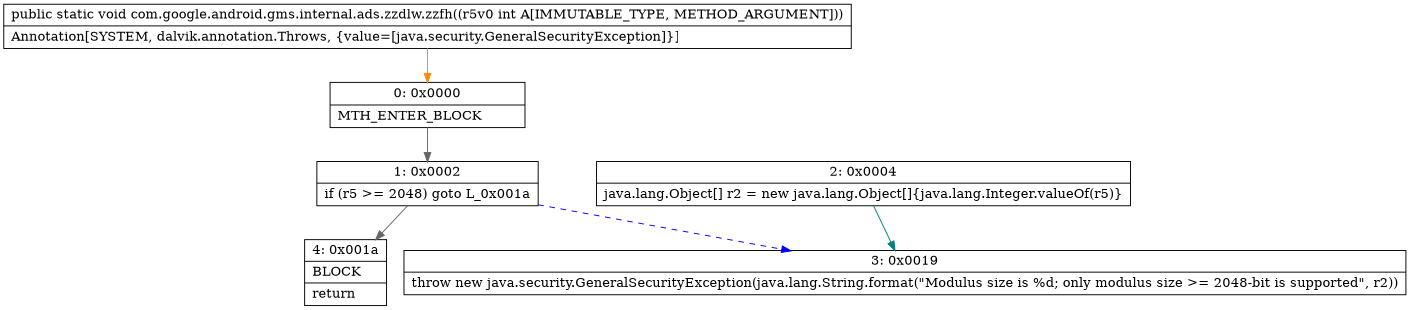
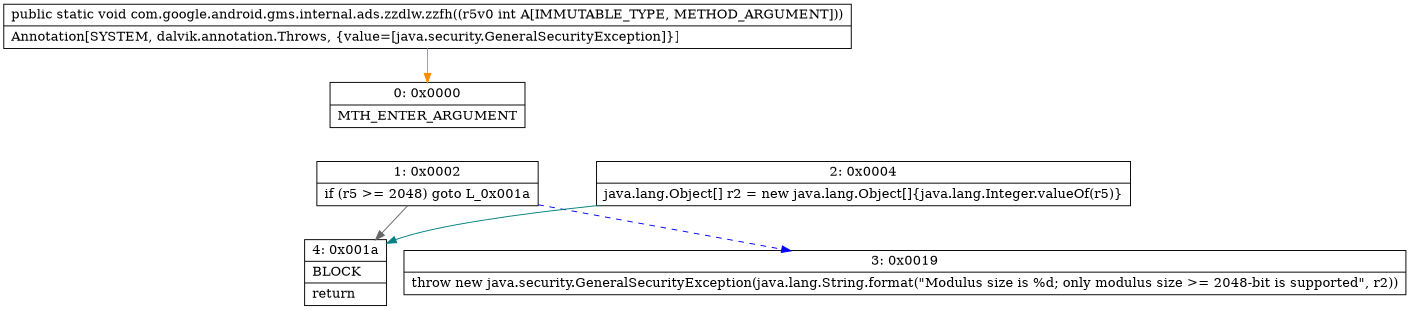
node "0: 0x0000": text "MTH_ENTER_BLOCK" -> "MTH_ENTER_ARGUMENT"
edge "0: 0x0000" -> "1: 0x0002": removed
edge "2: 0x0004" -> "3: 0x0019": now "2: 0x0004" -> "4: 0x001a"
